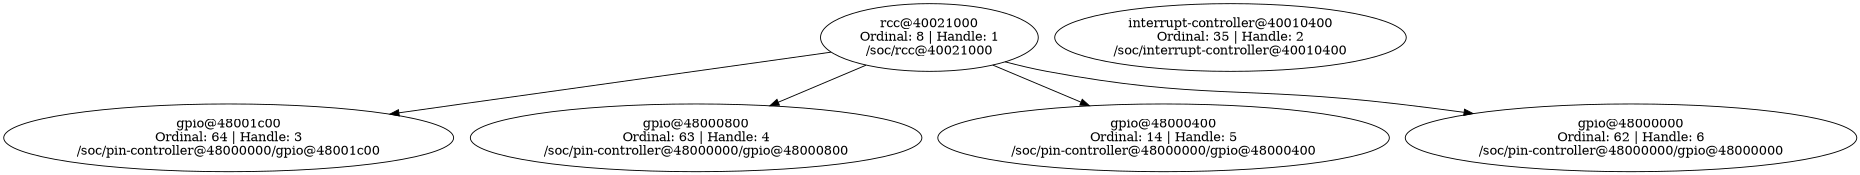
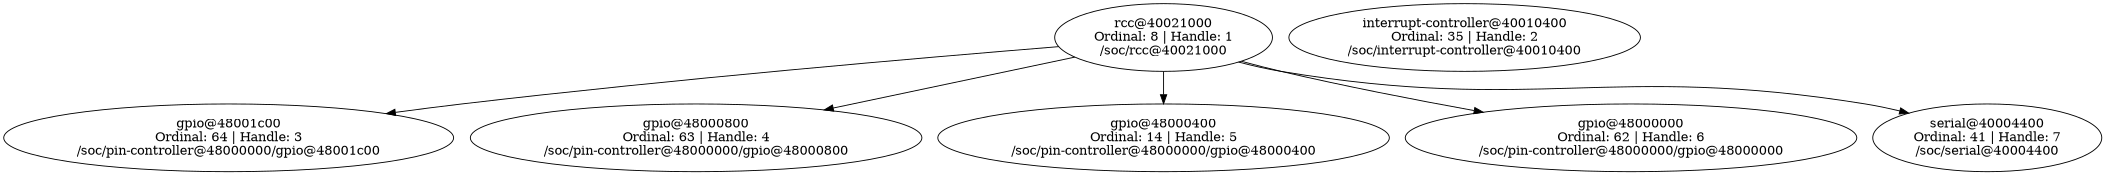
node "serial@40004400 Ordinal: 41 | Handle: 7 /soc/serial@40004400": added
